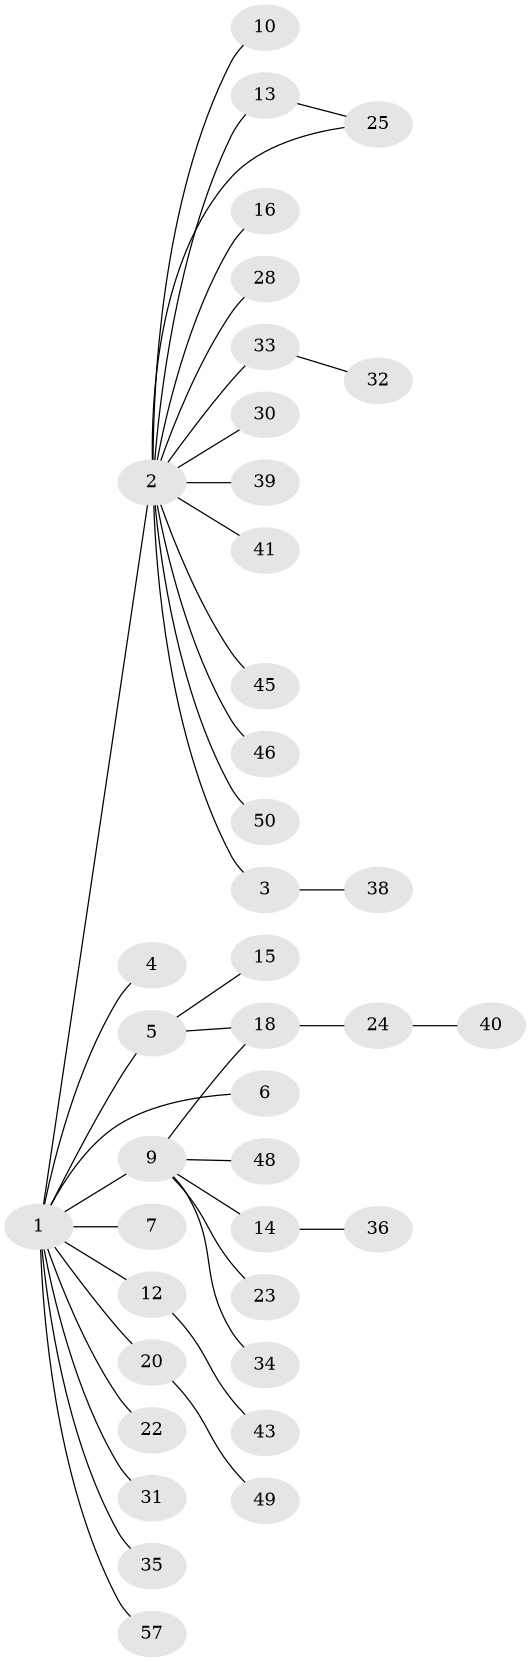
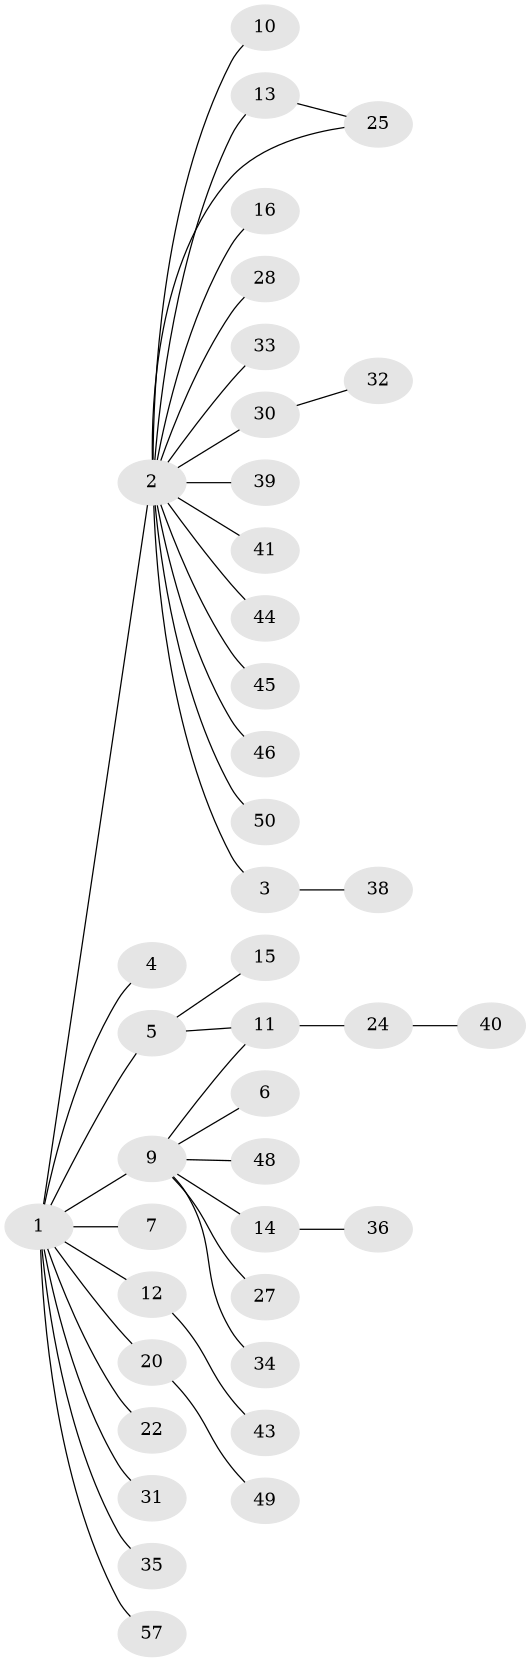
edge "33" -- "32": now "30" -- "32"
node "44": added
node "18": label "18" -> "11"
edge "6" -- "1": now "6" -- "9"
node "23": label "23" -> "27"
